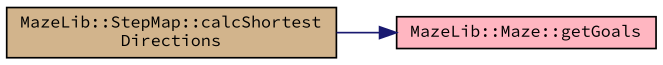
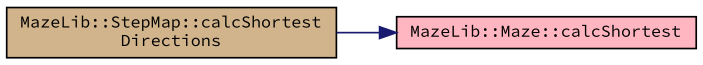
node "MazeLib::Maze::getGoals": label "MazeLib::Maze::getGoals" -> "MazeLib::Maze::calcShortest"
